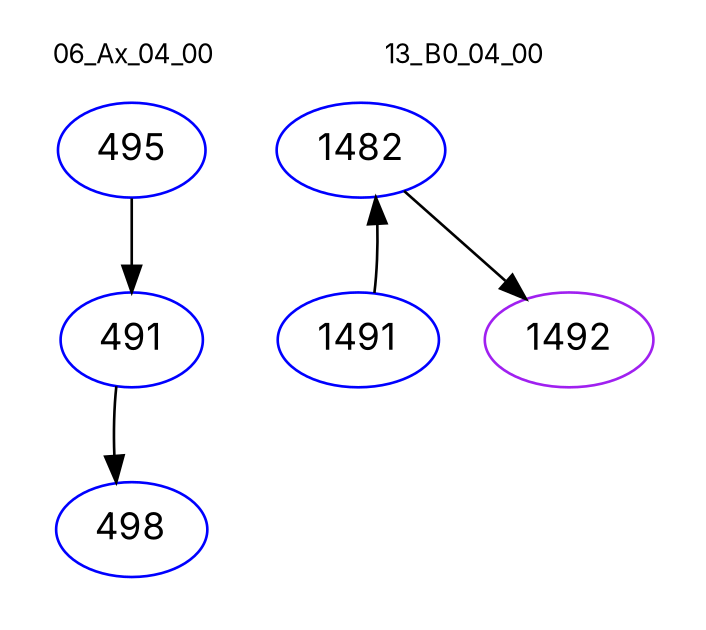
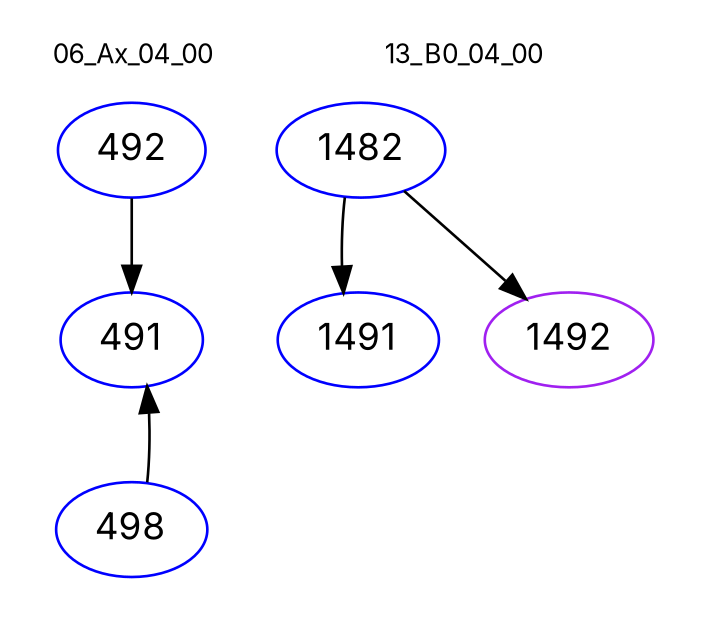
node "495": label "495" -> "492"
edge "1491" -> "1482": reversed
edge "491" -> "498": reversed
